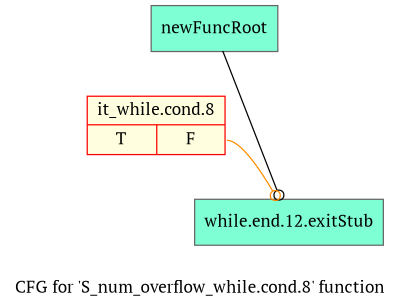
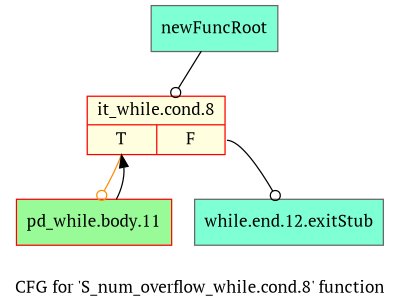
edge "newFuncRoot" -> "while.end.12.exitStub": now "newFuncRoot" -> "it_while.cond.8"
edge "it_while.cond.8" -> "while.end.12.exitStub": color darkorange -> black
node "pd_while.body.11": added
